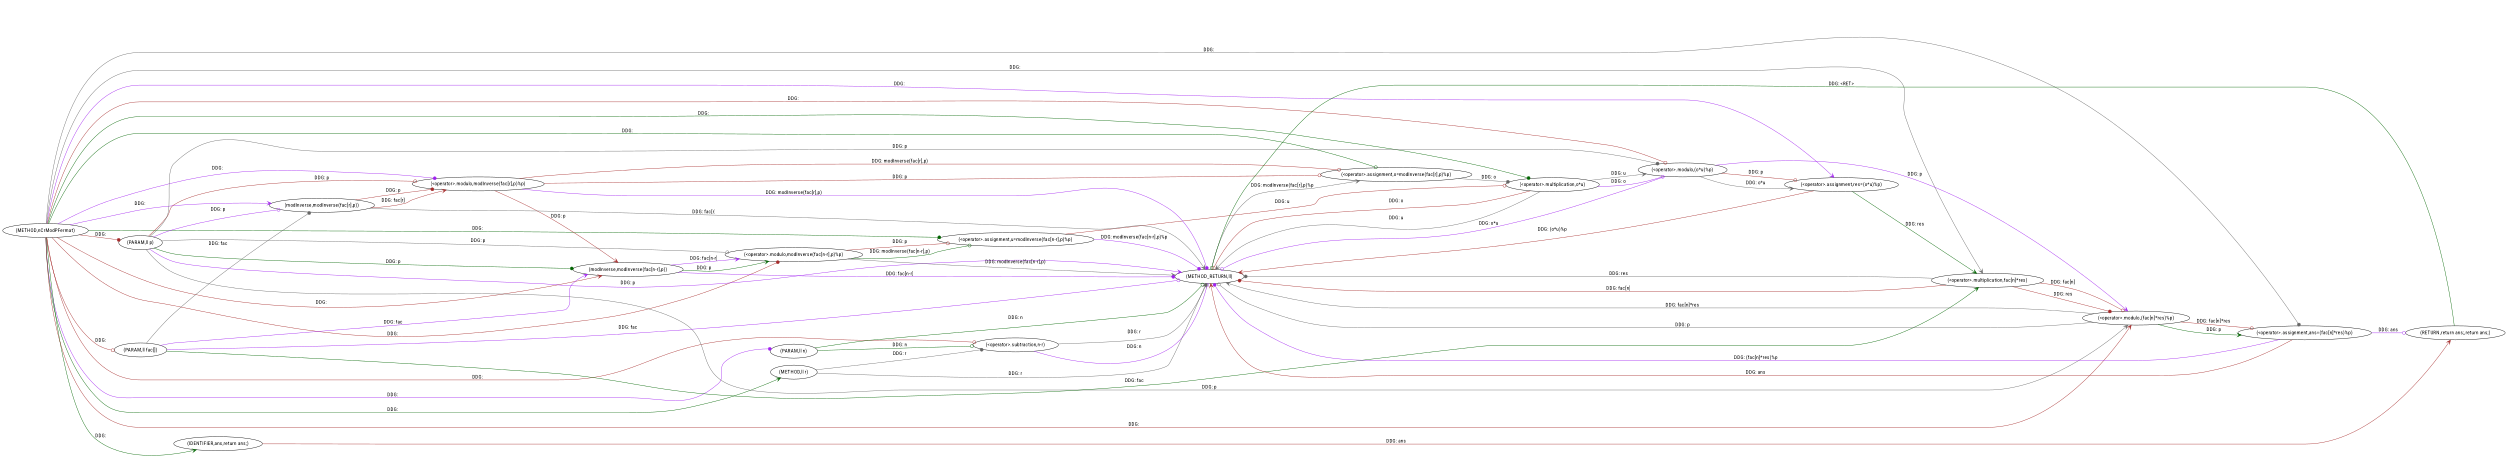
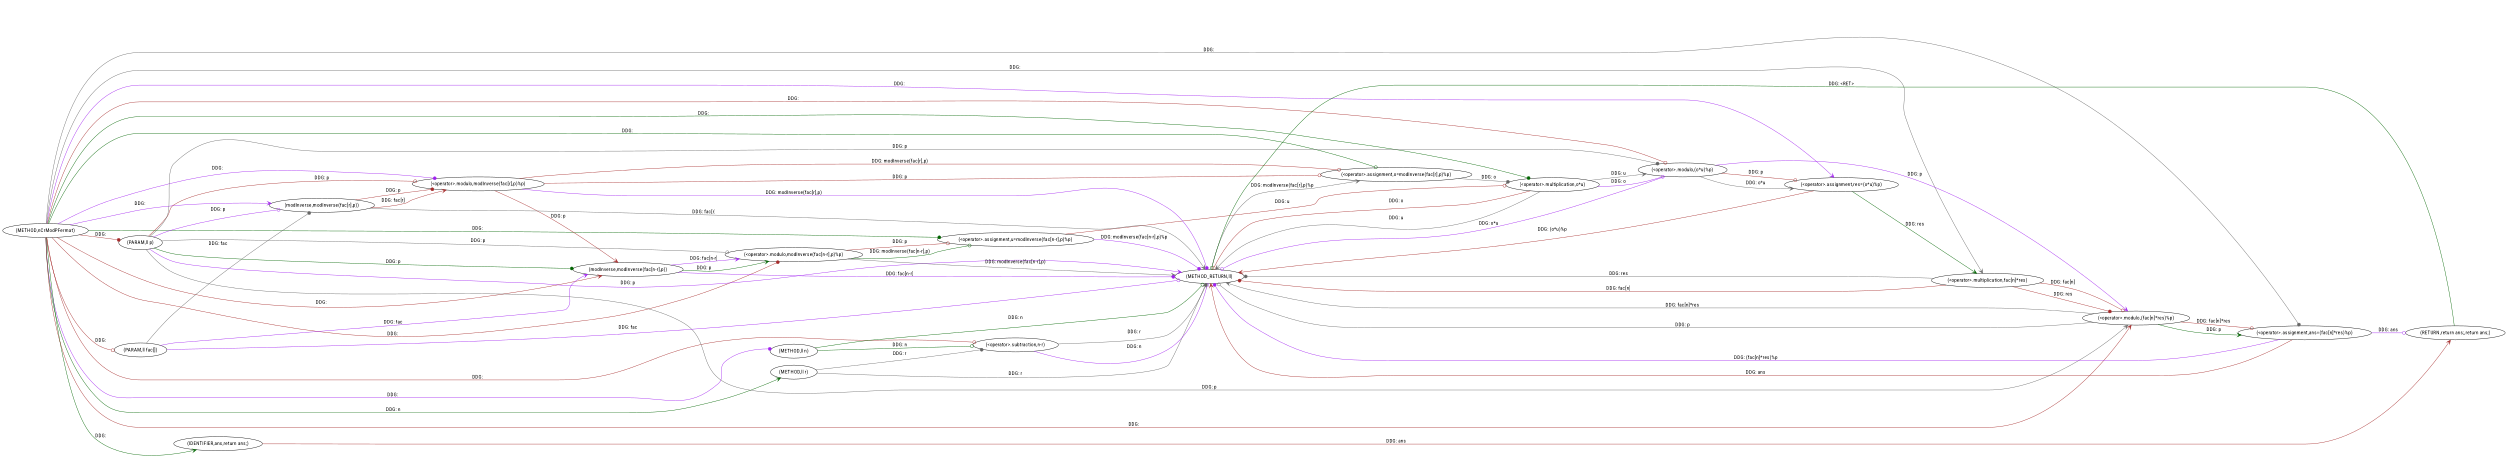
node "(PARAM,ll n)": label "(PARAM,ll n)" -> "(METHOD,ll n)"
edge "(PARAM,ll fac[])" -> "(<operator>.multiplication,fac[n]*res)": removed, label "DDG: fac"
edge "(METHOD,nCrModPFermat)" -> "(METHOD,ll r)": label "DDG: " -> "DDG: n"
